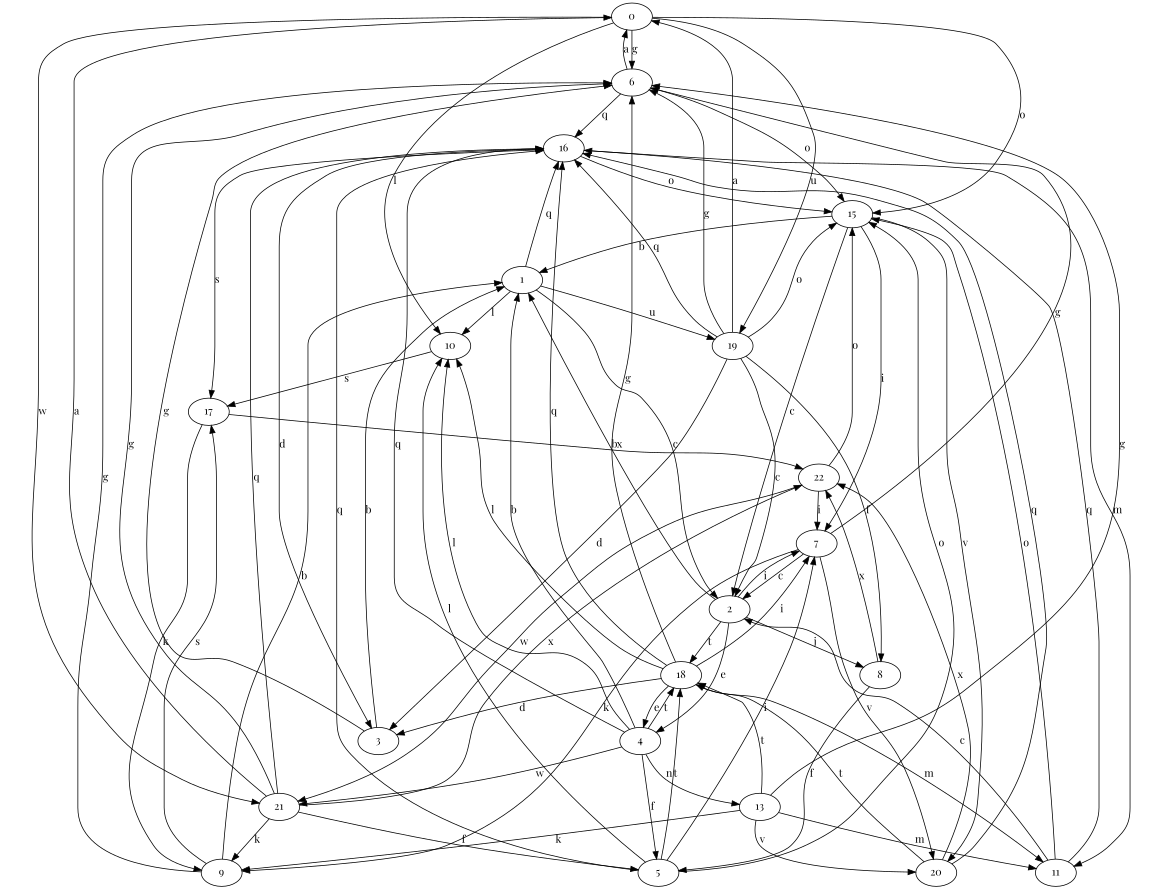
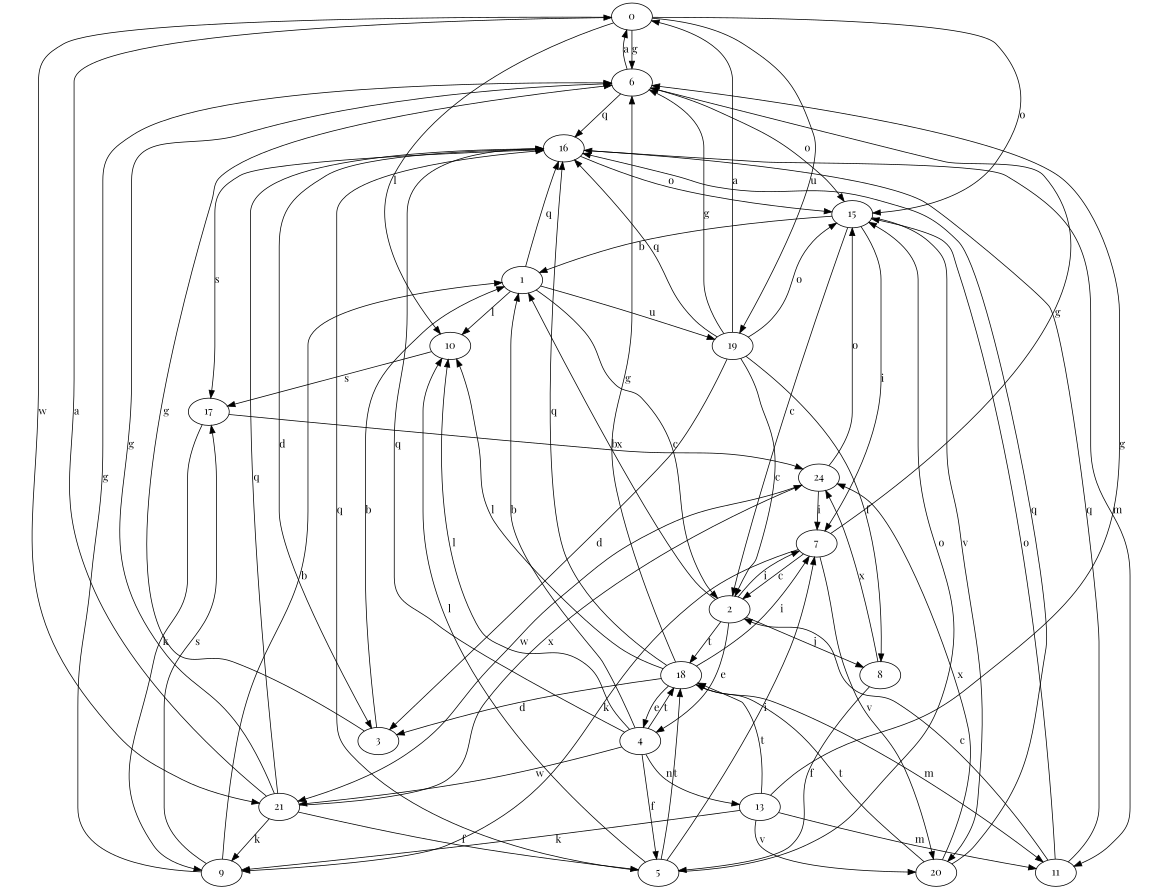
node "22": label "22" -> "24"
